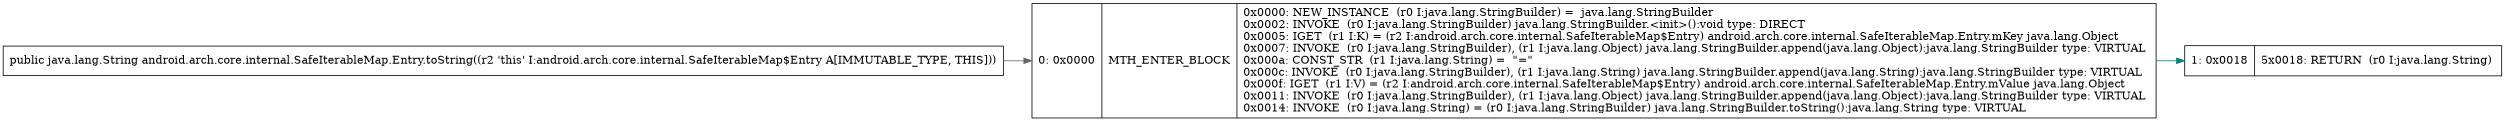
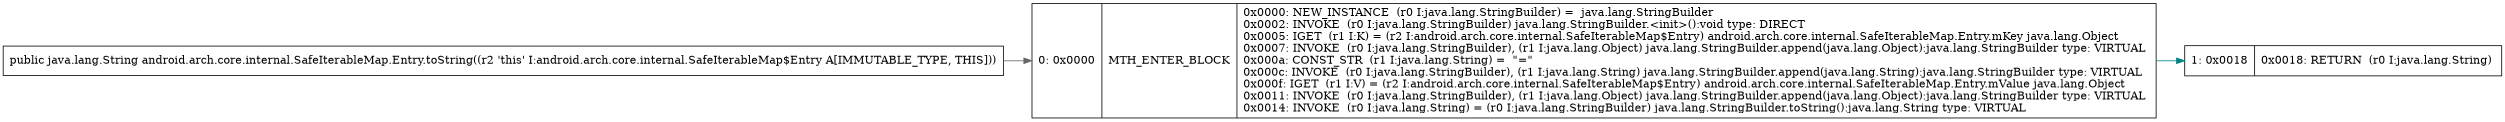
node "1: 0x0018": text "5x0018: RETURN  (r0 I:java.lang.String)" -> "0x0018: RETURN  (r0 I:java.lang.String)"
